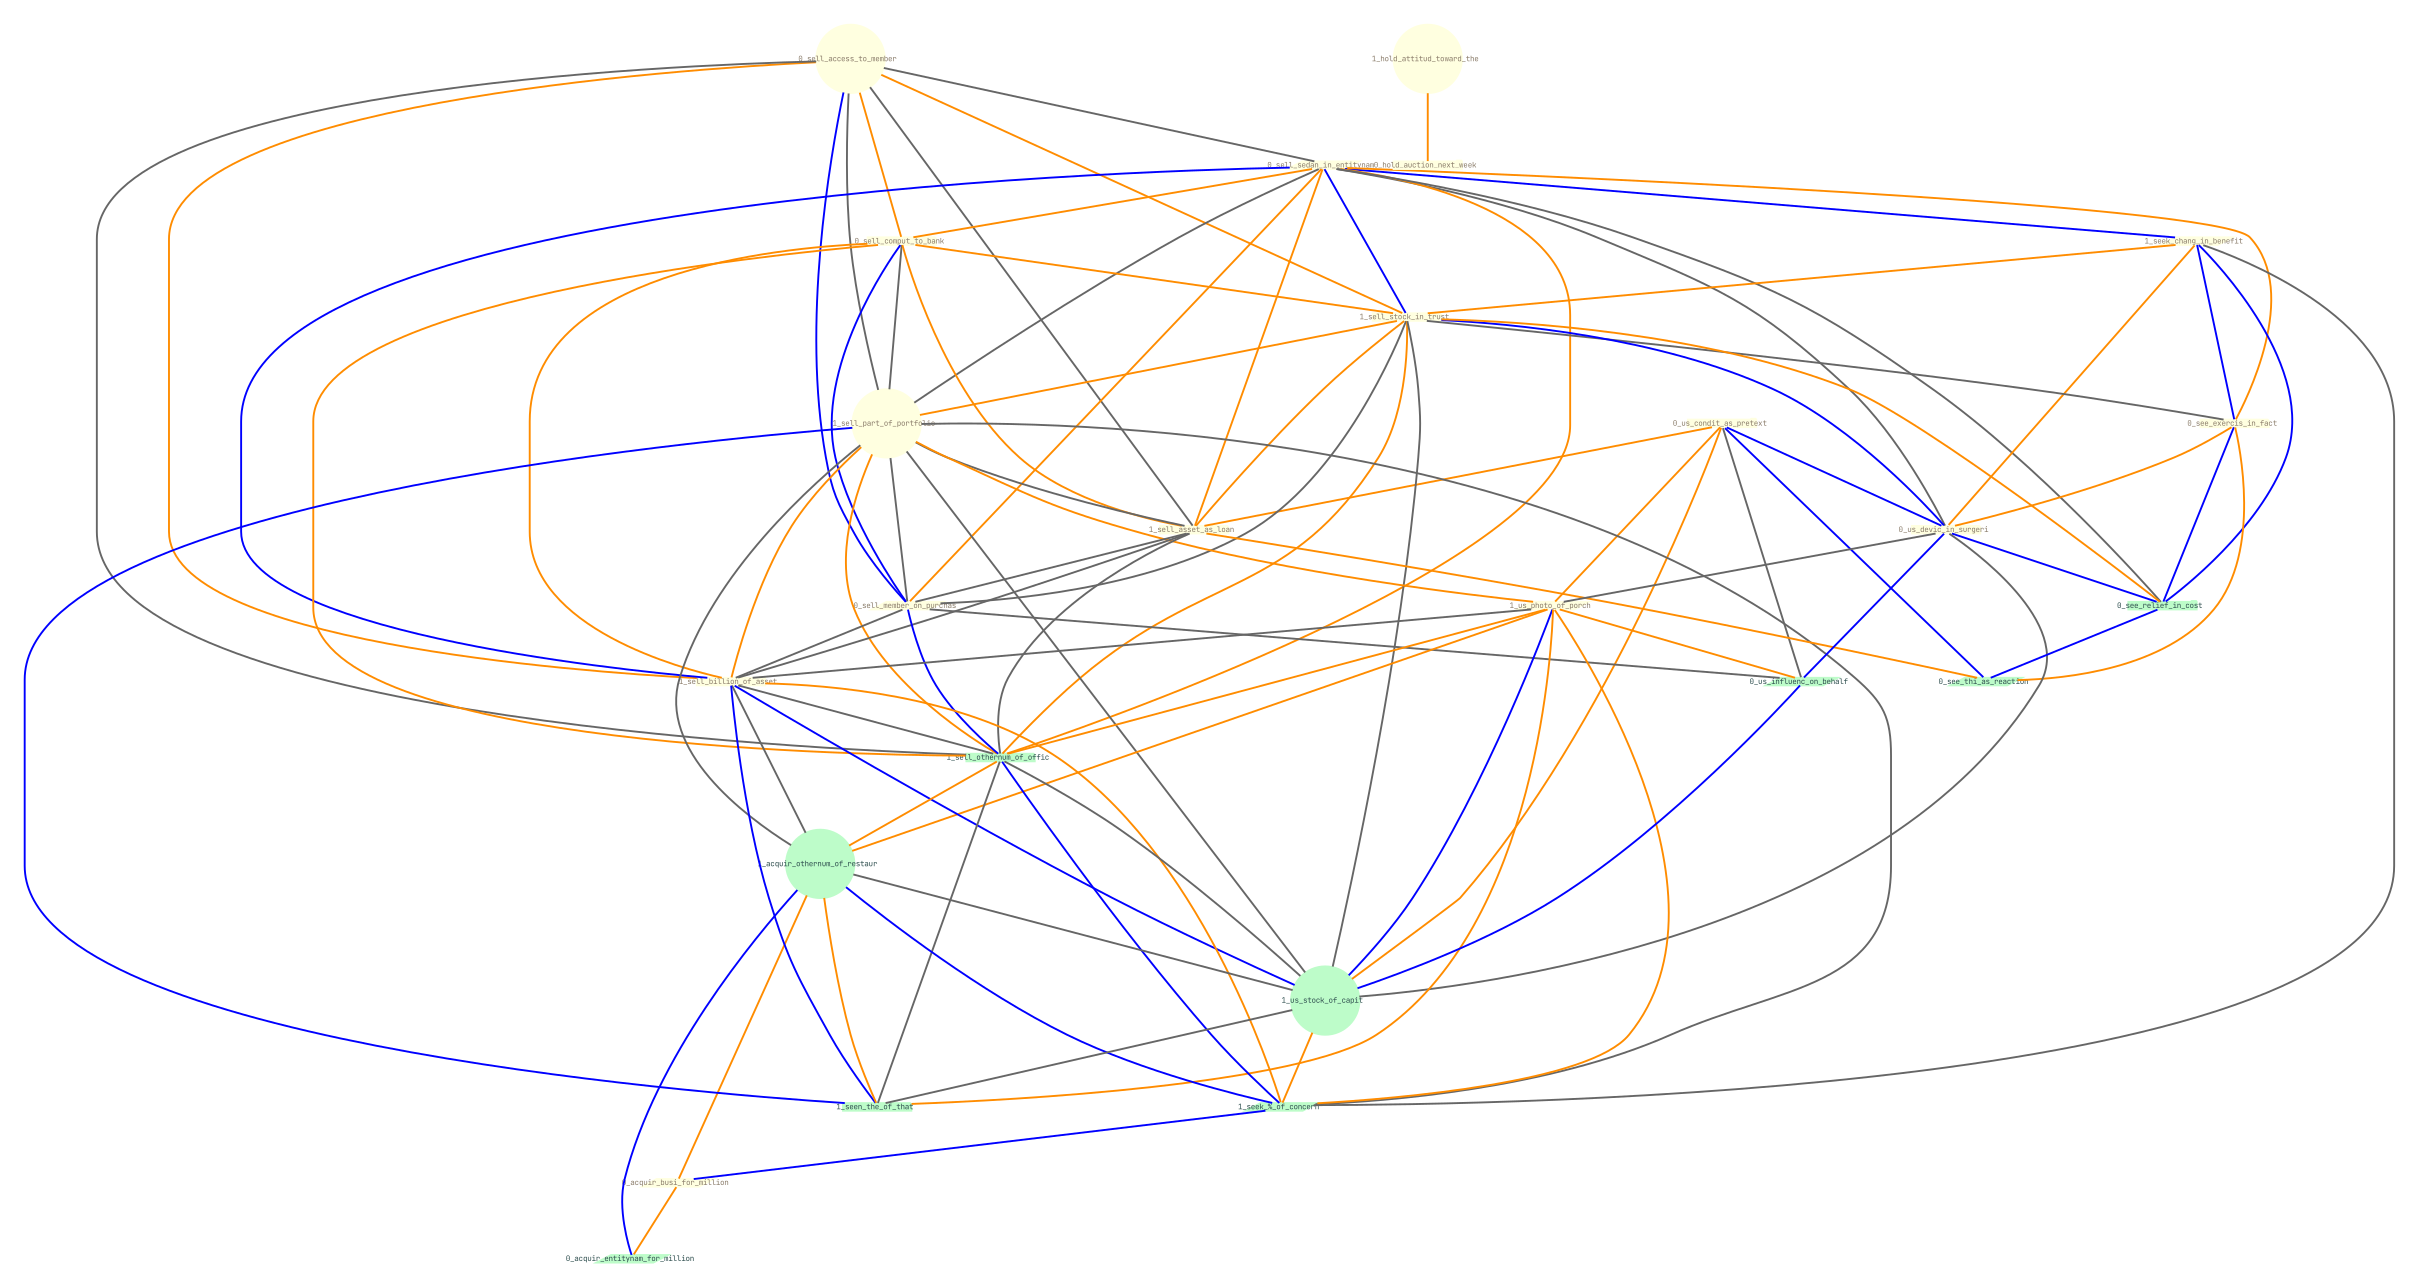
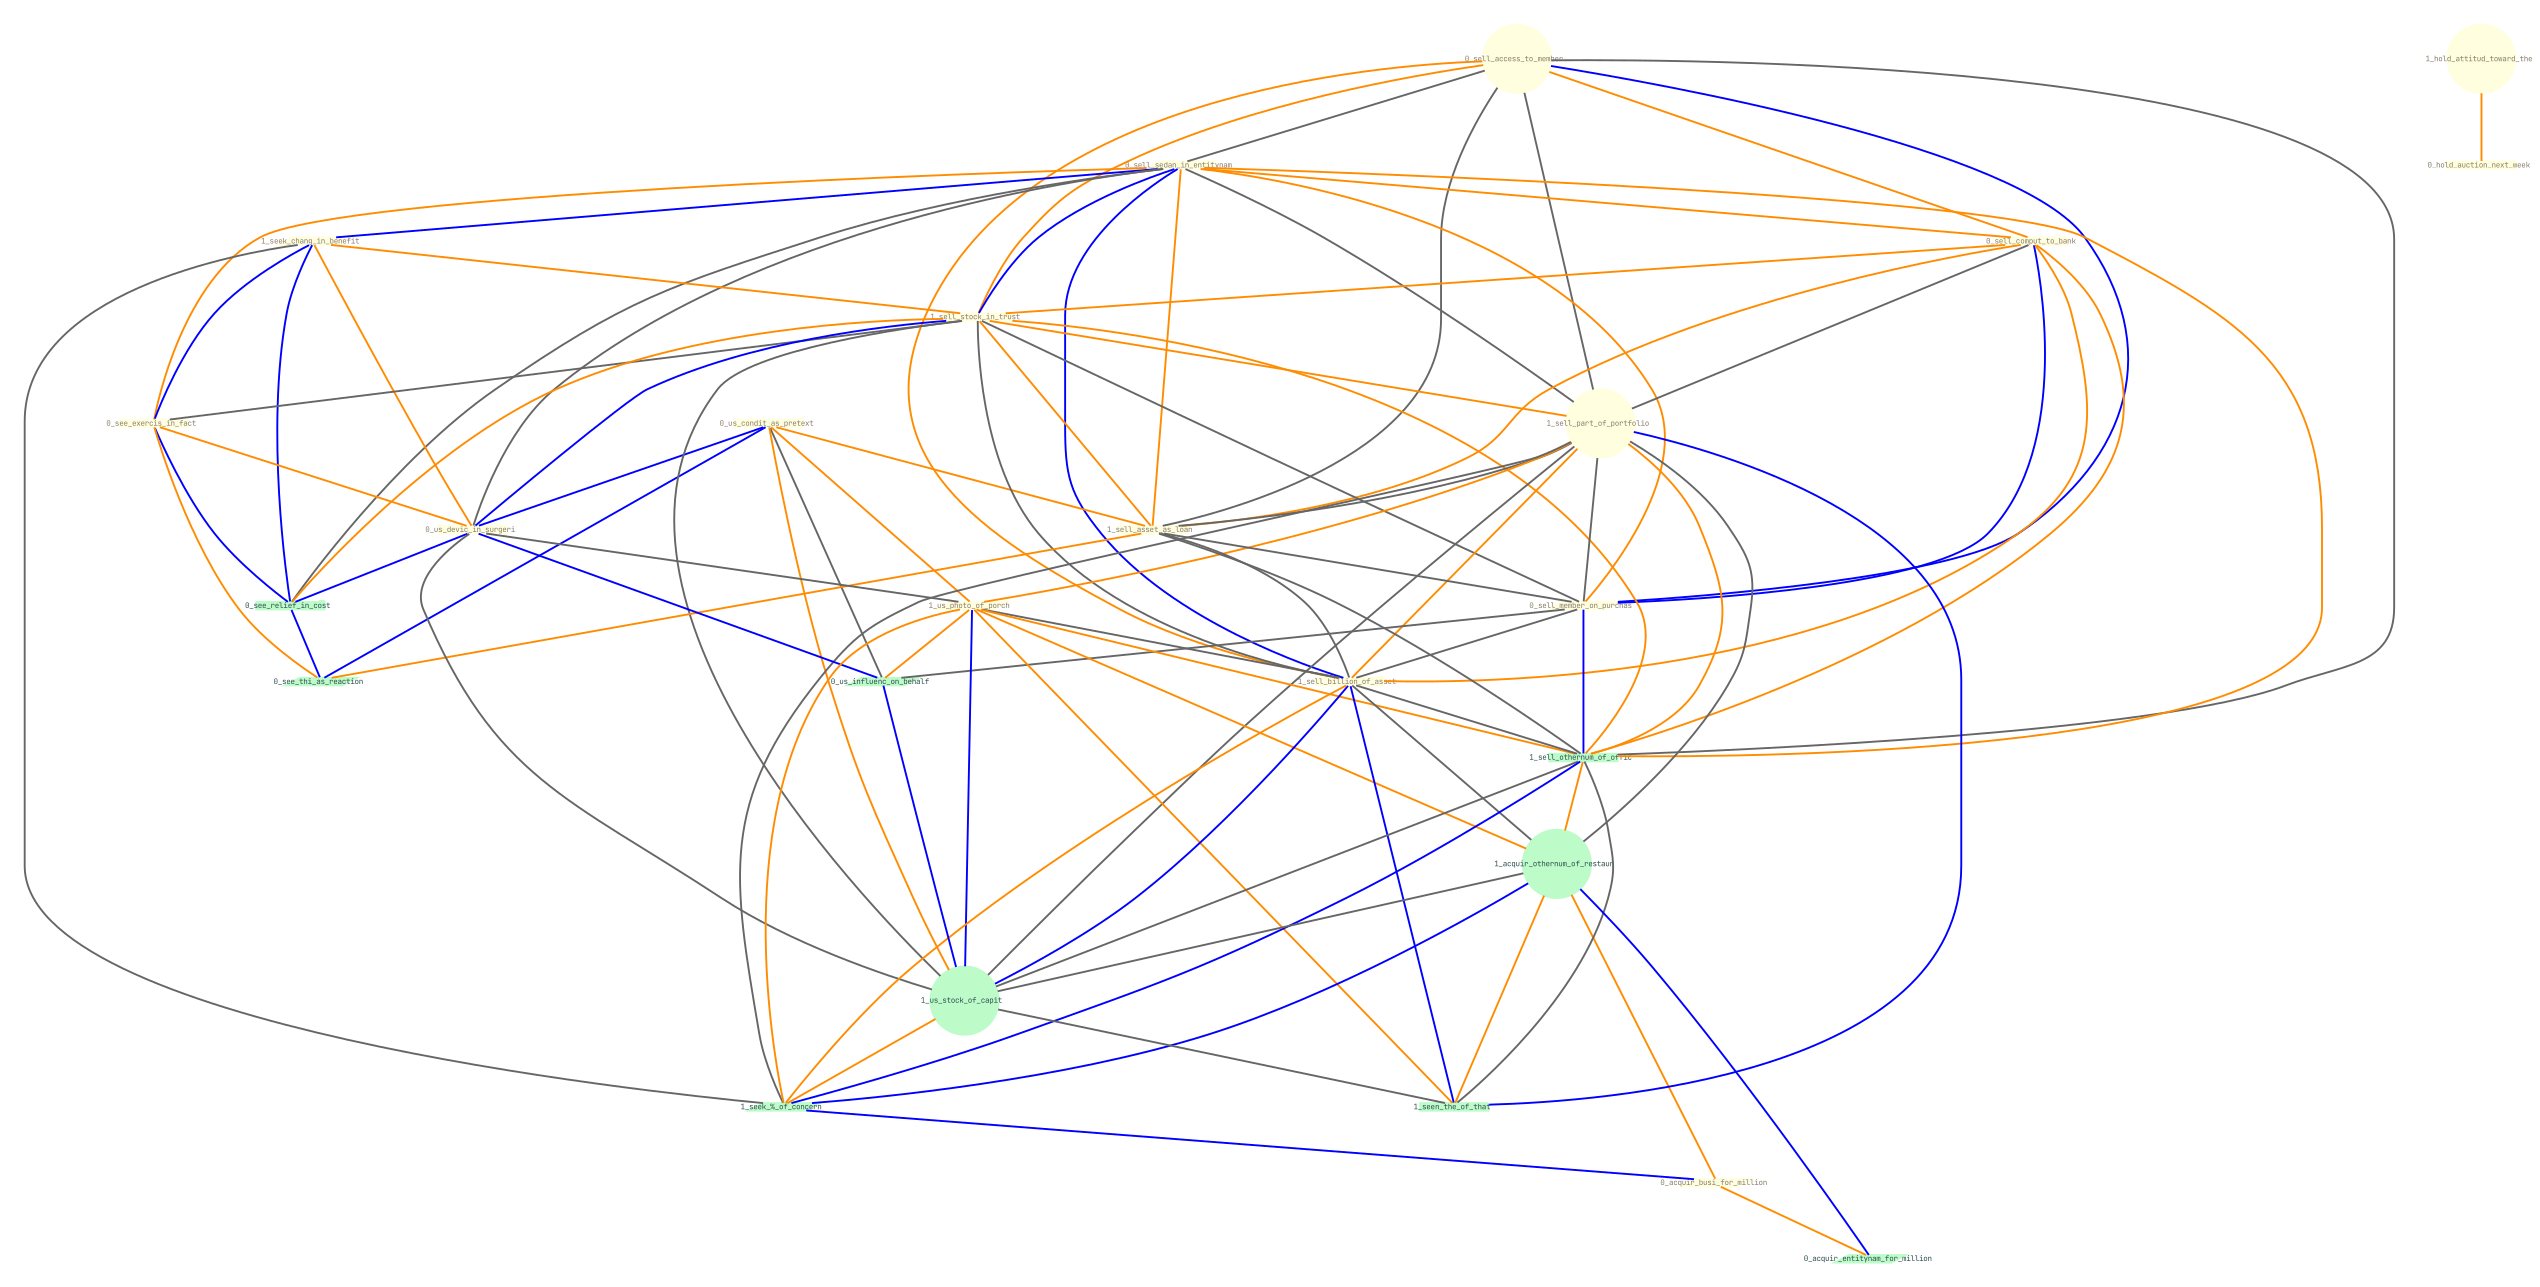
edge "1_sell_stock_in_trust" -- "1_sell_billion_of_asset": added
